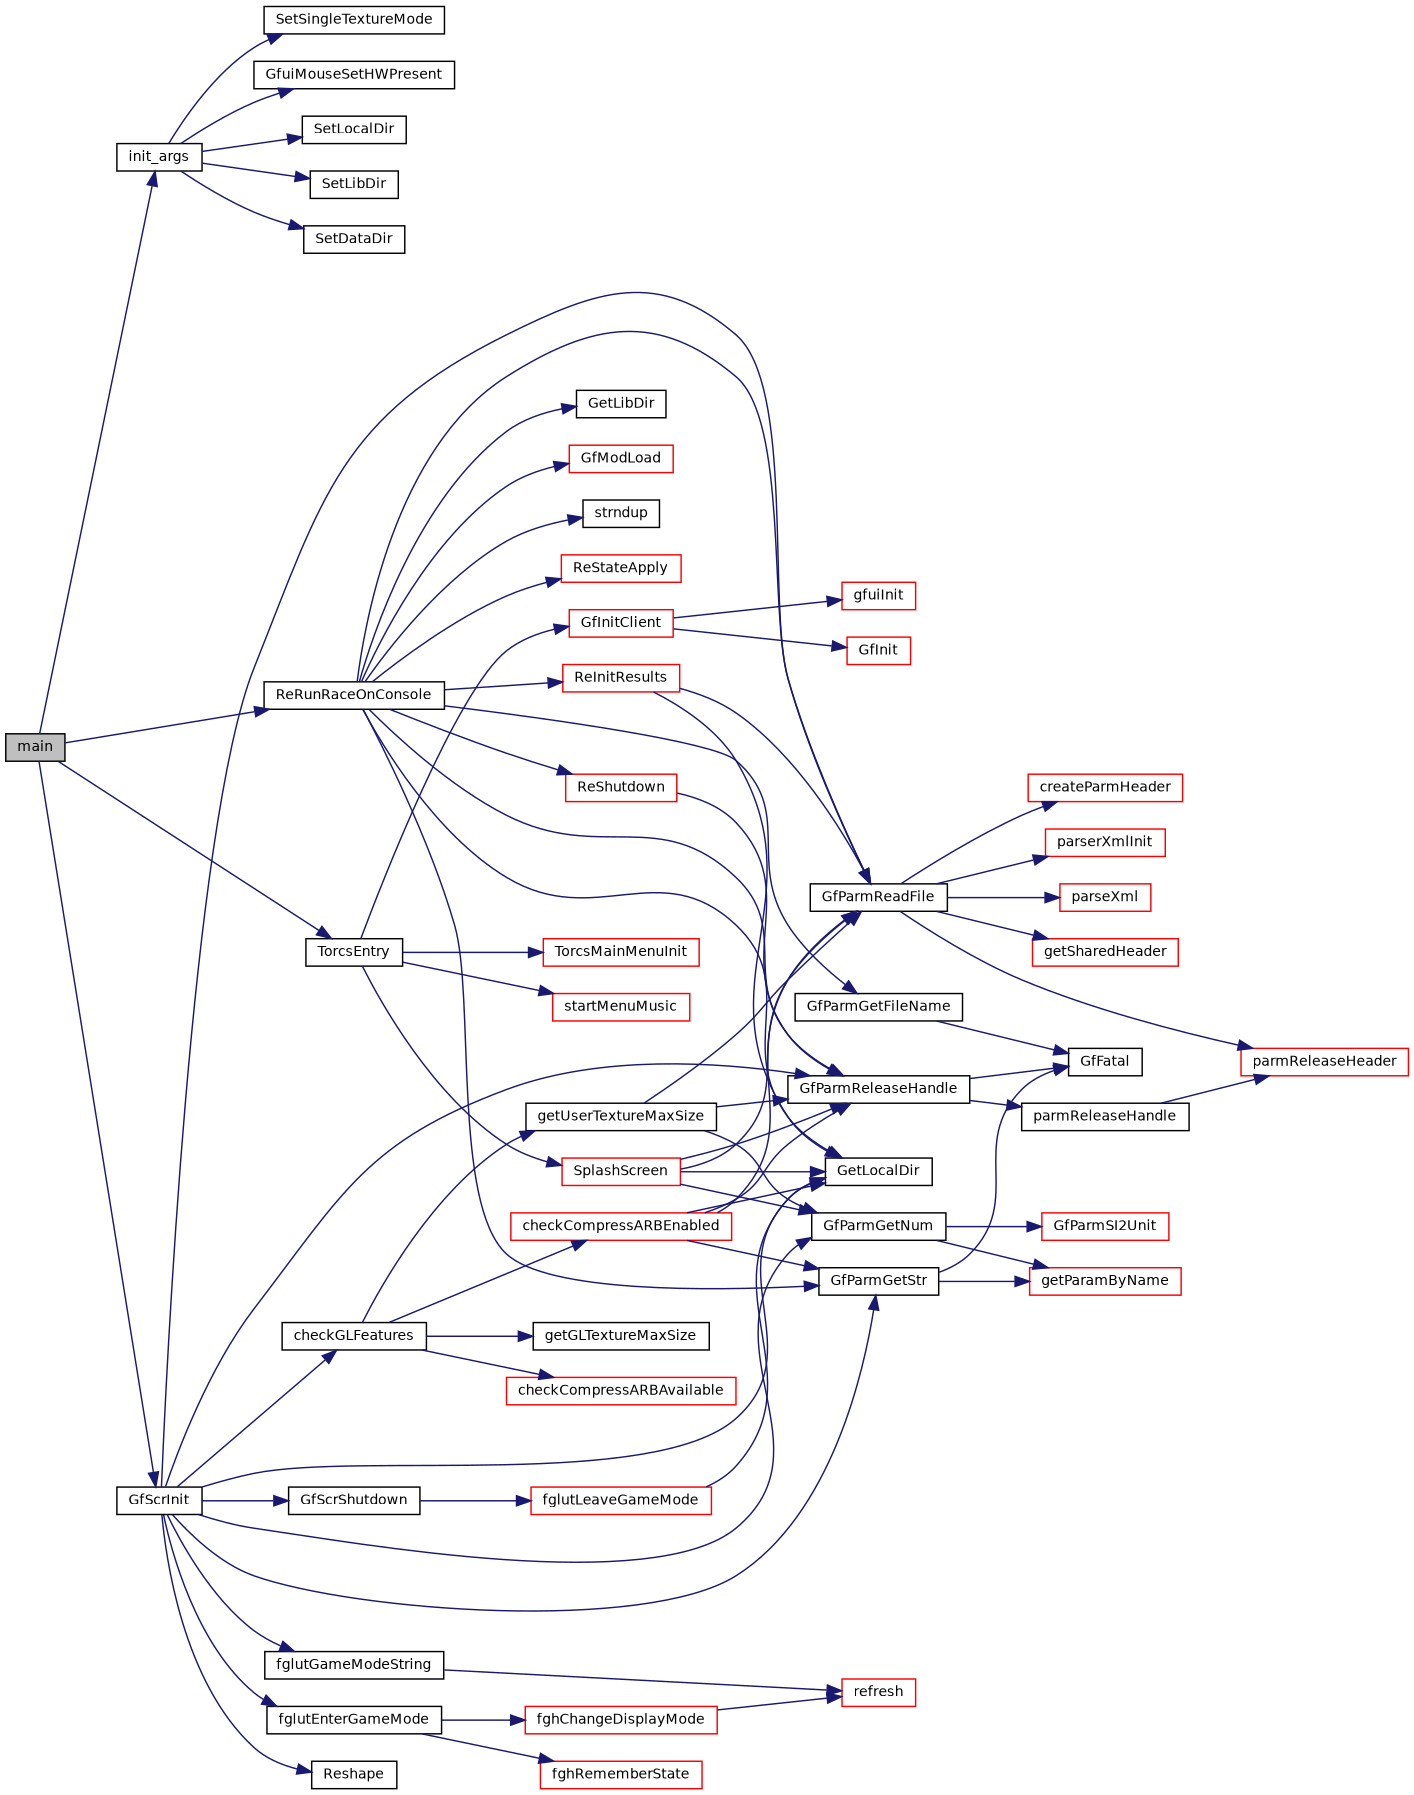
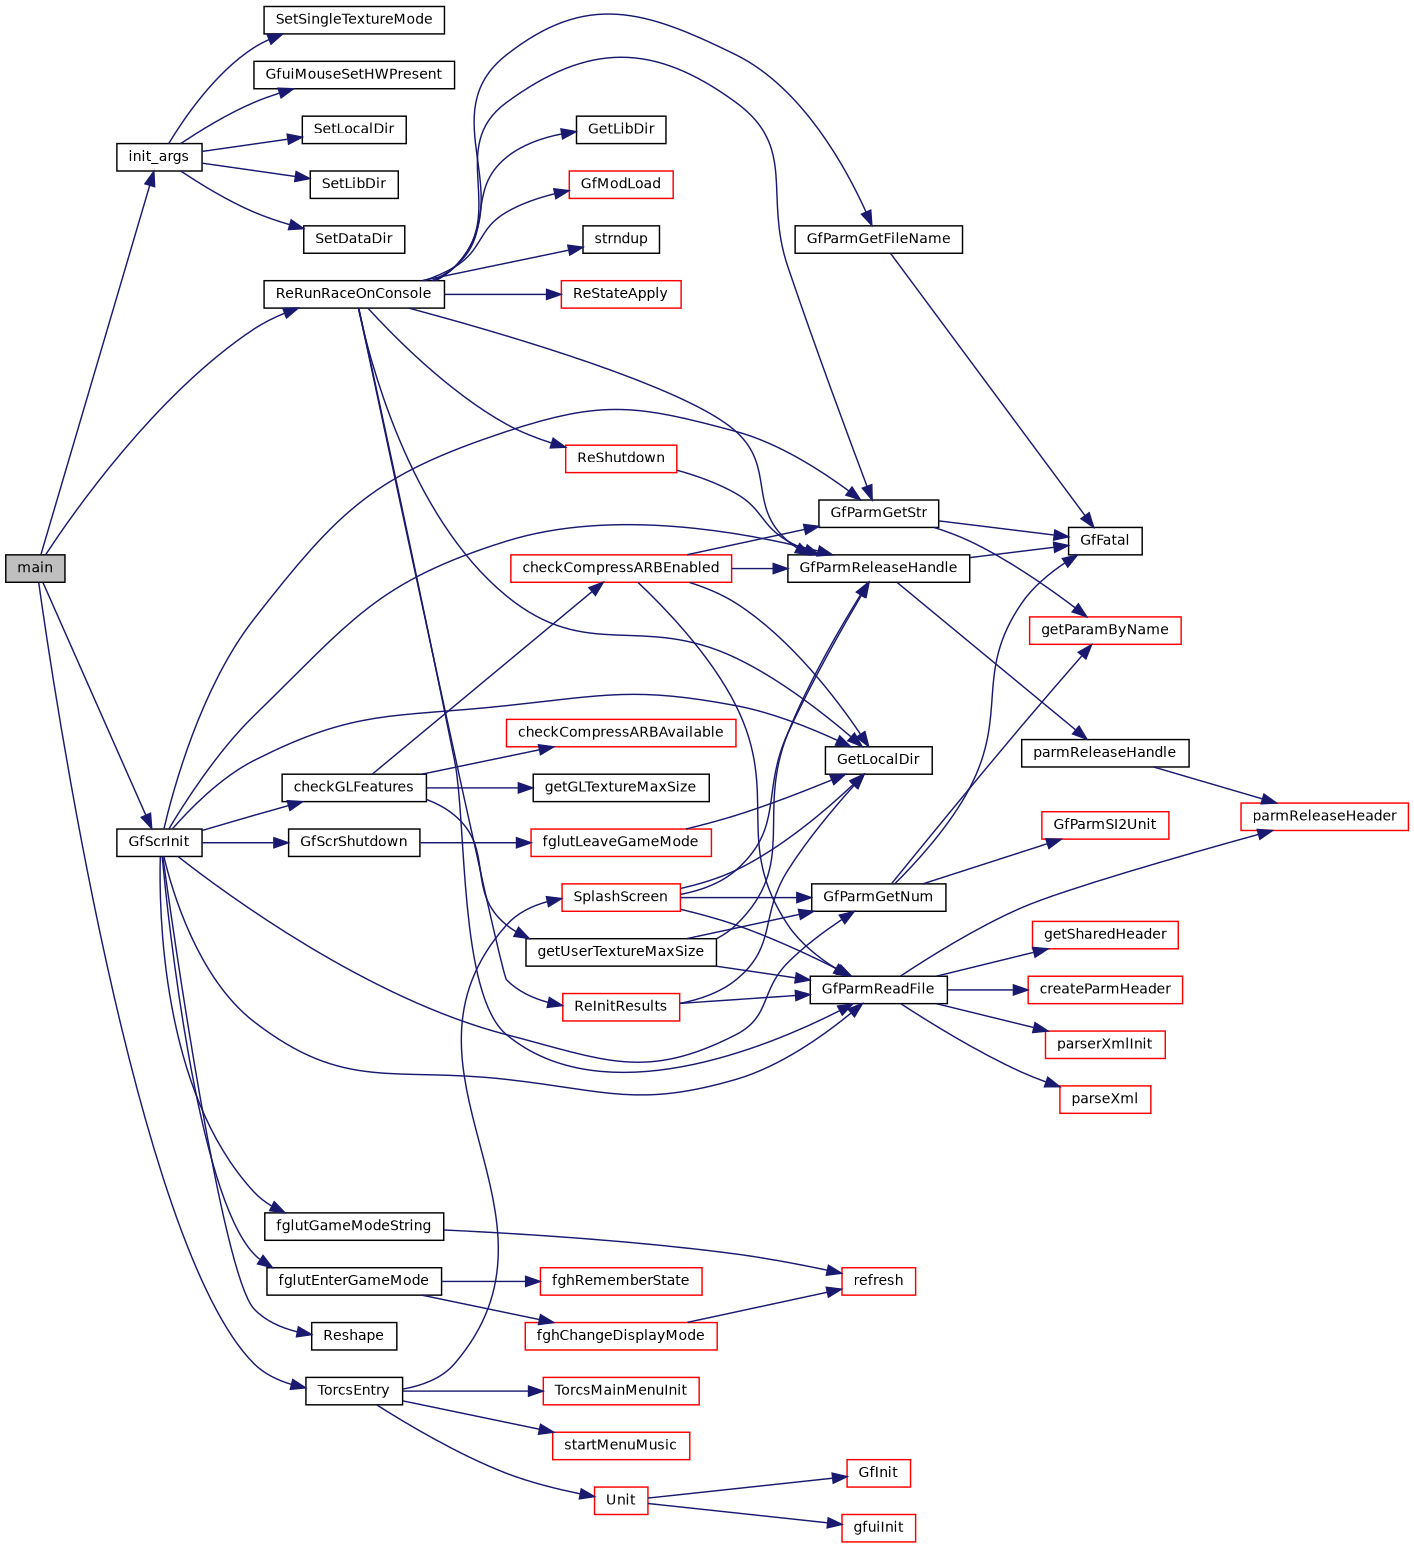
node "GfInitClient": label "GfInitClient" -> "Unit"
edge "GfParmGetNum" -> "GfFatal": added
